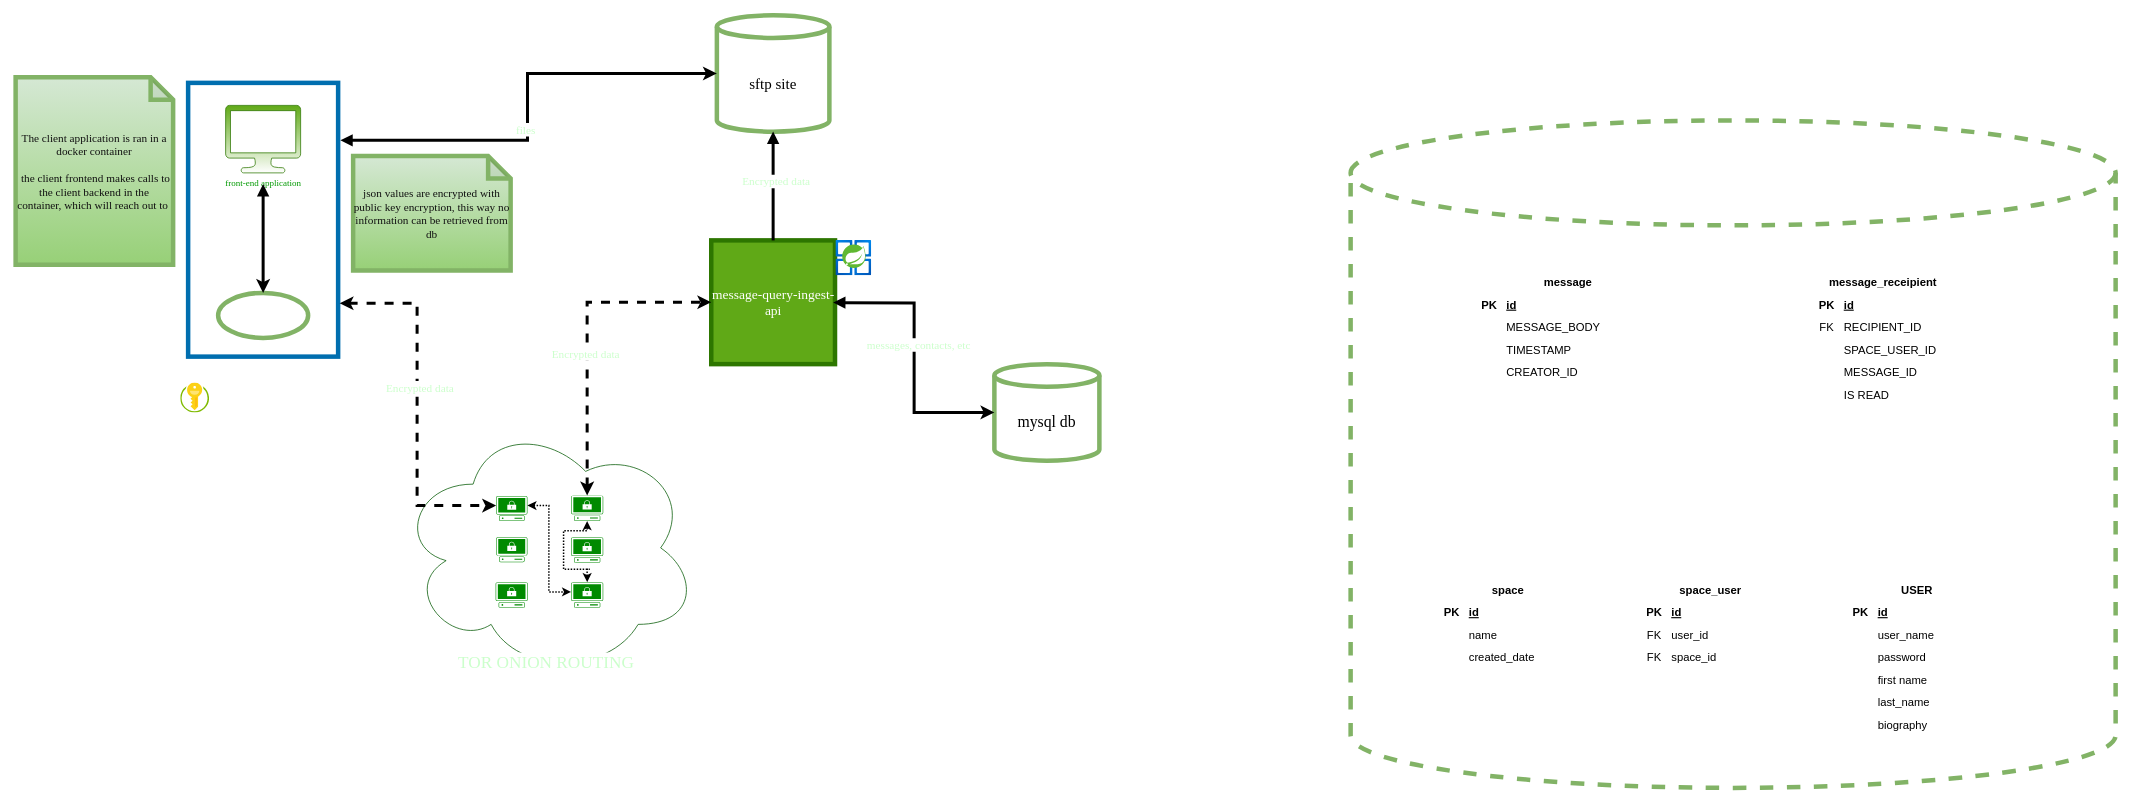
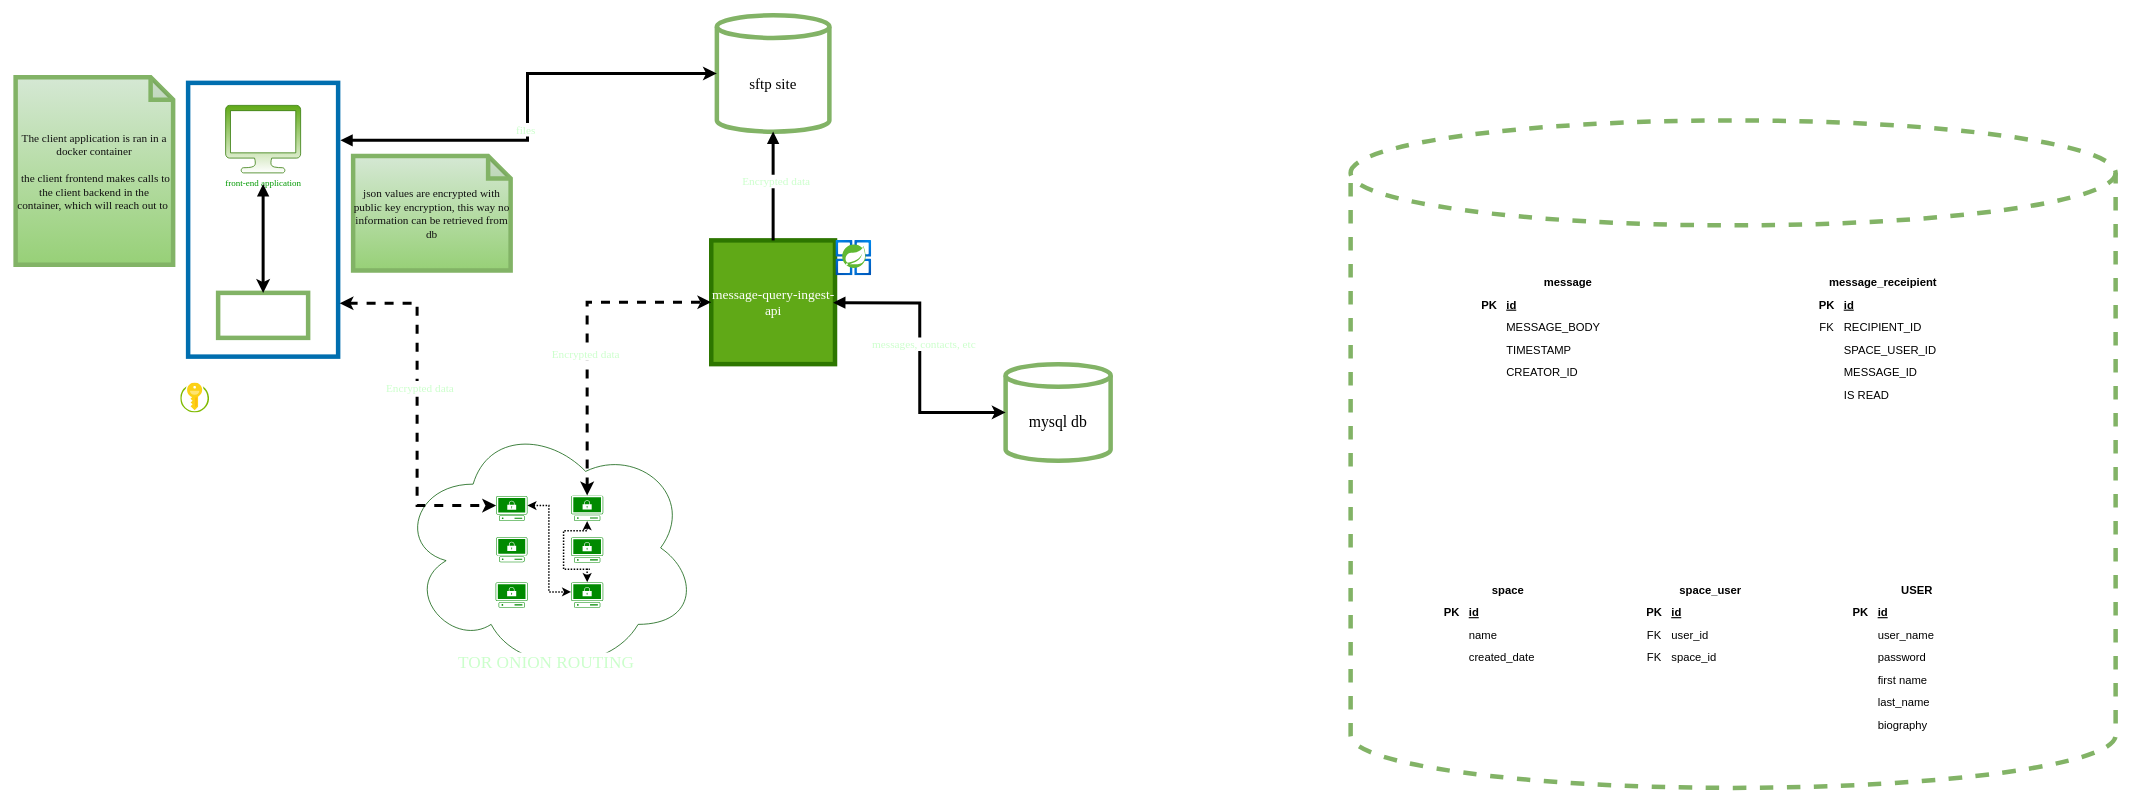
node "client backend": shape ellipse -> rectangle
node "mysql db": moved (1047, 412) -> (1058, 412)
